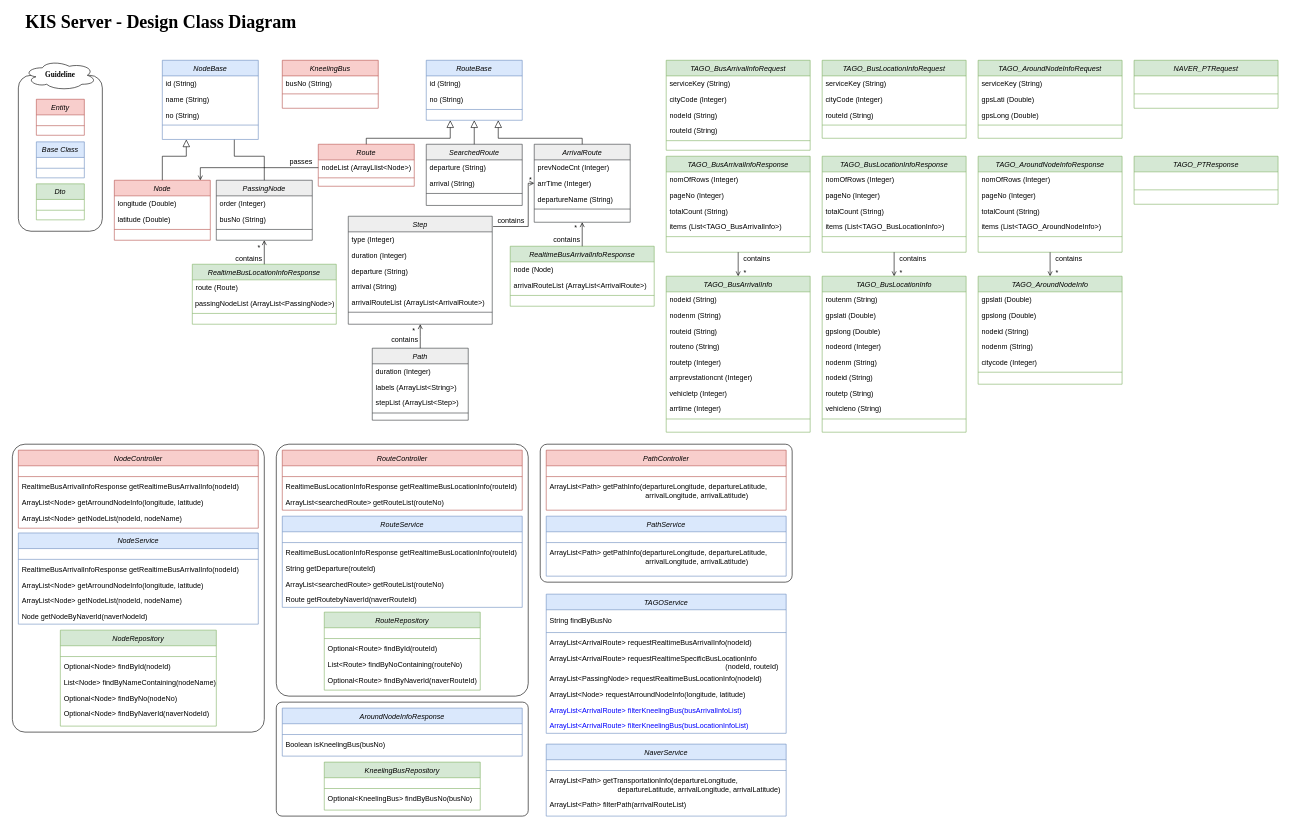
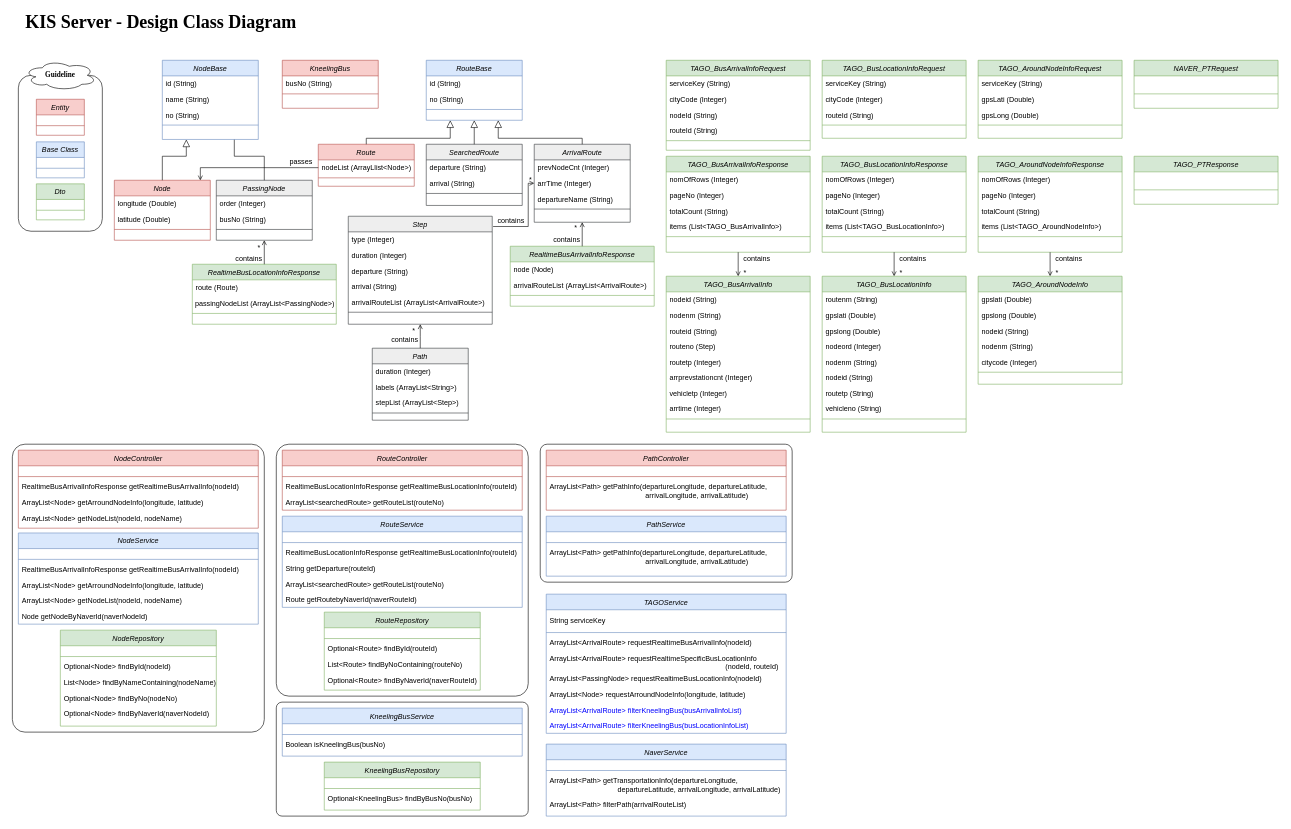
node "routeno (String)": label "routeno (String)" -> "routeno (Step)"
node "String findByBusNo": label "String findByBusNo" -> "String serviceKey"
node "AroundNodeInfoResponse": label "AroundNodeInfoResponse" -> "KneelingBusService"
